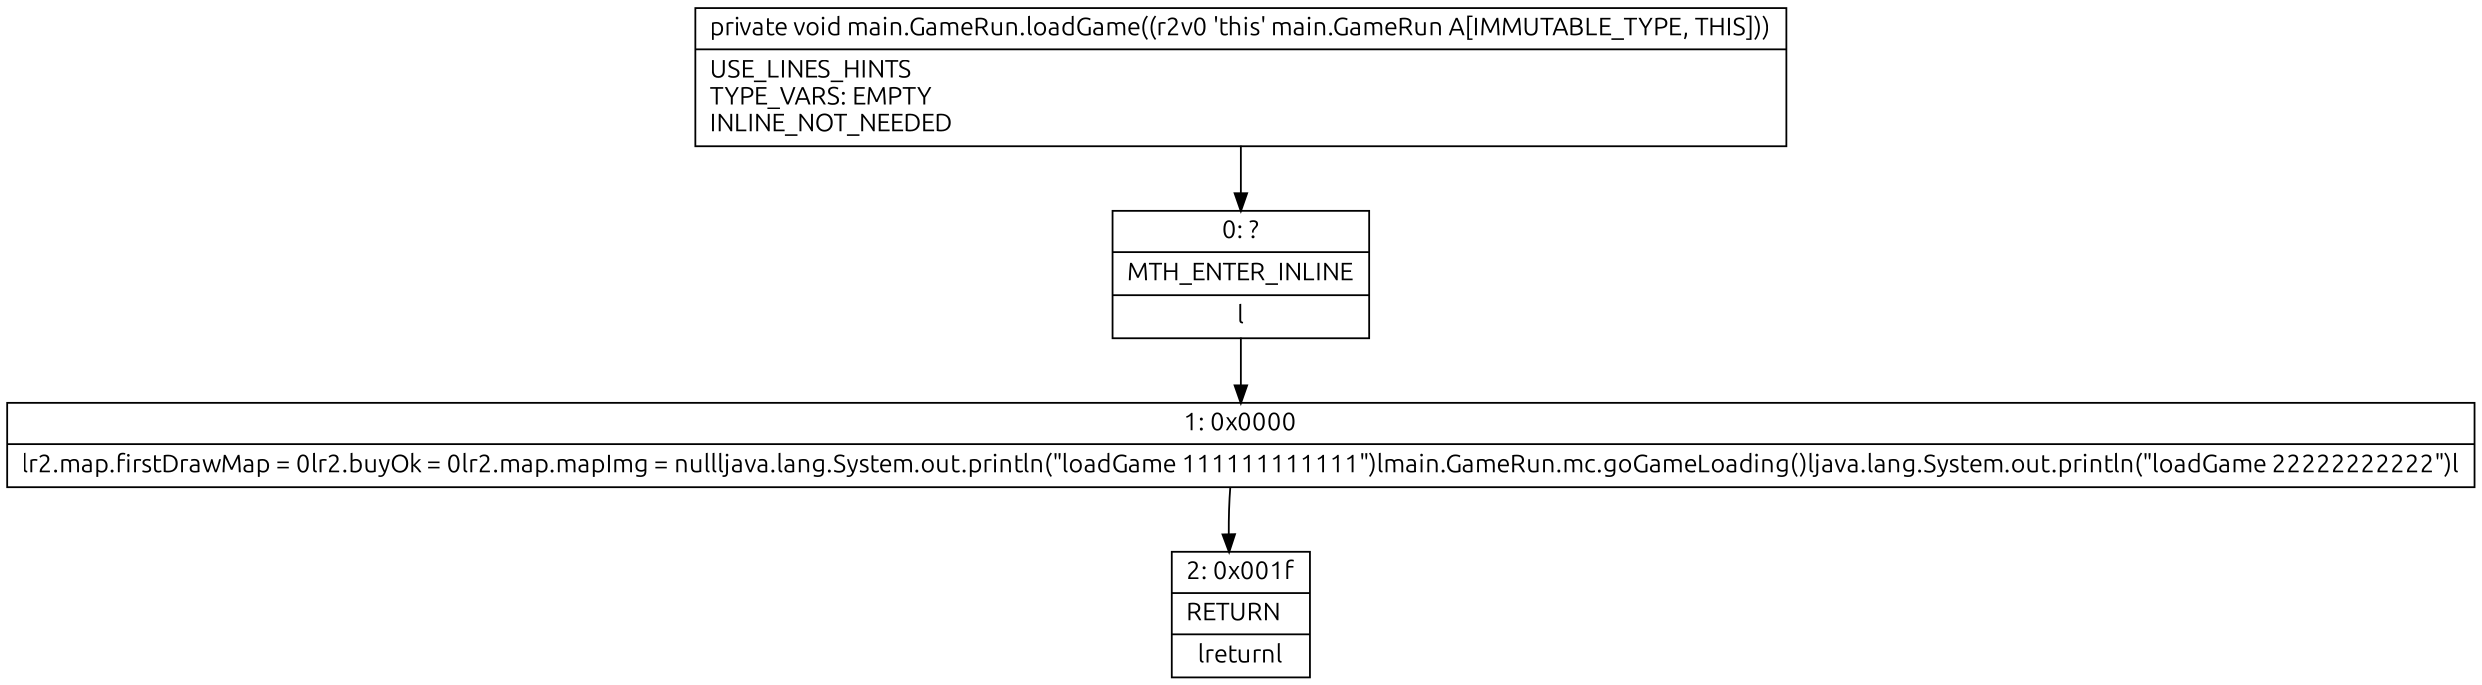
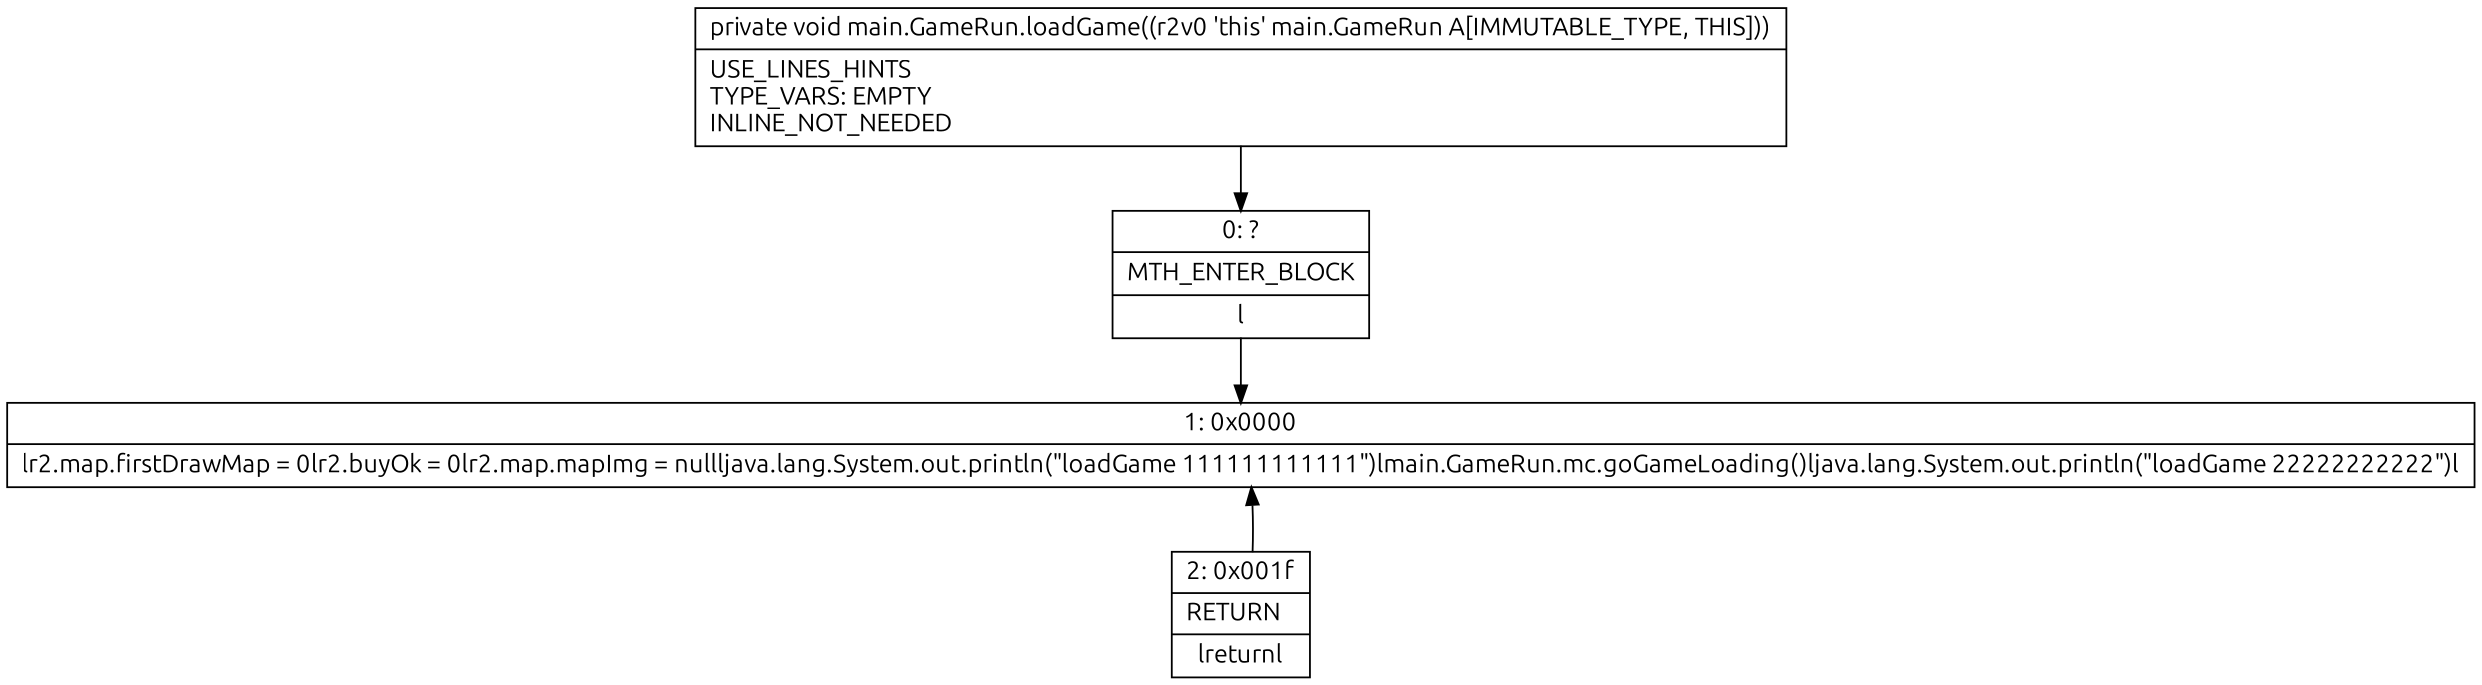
node "0: ?": text "MTH_ENTER_INLINE" -> "MTH_ENTER_BLOCK"
edge "1: 0x0000" -> "2: 0x001f": reversed
